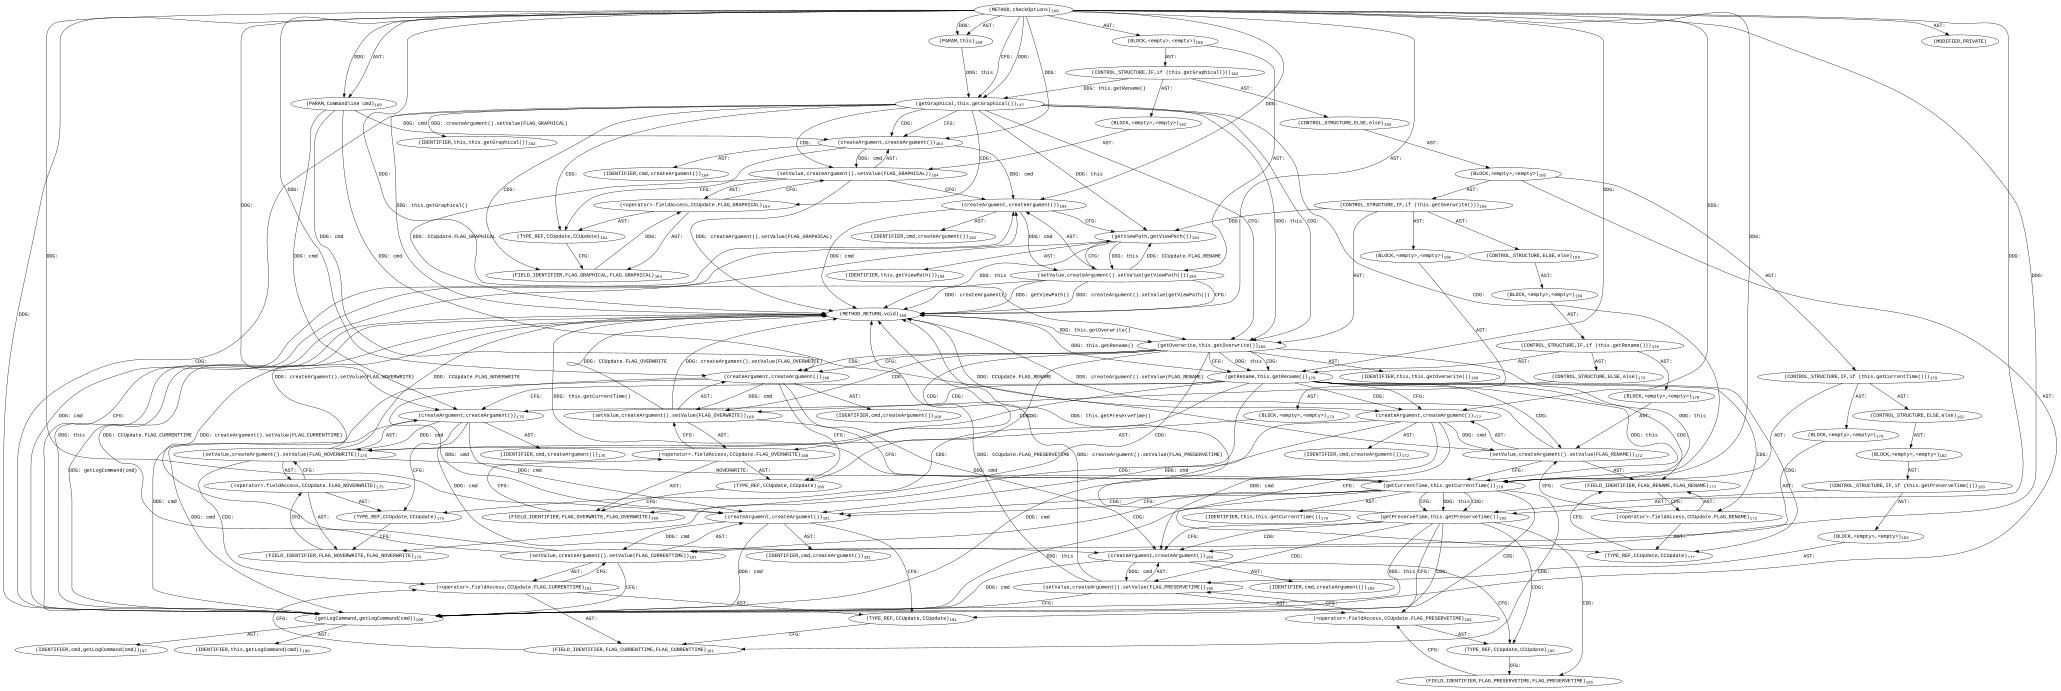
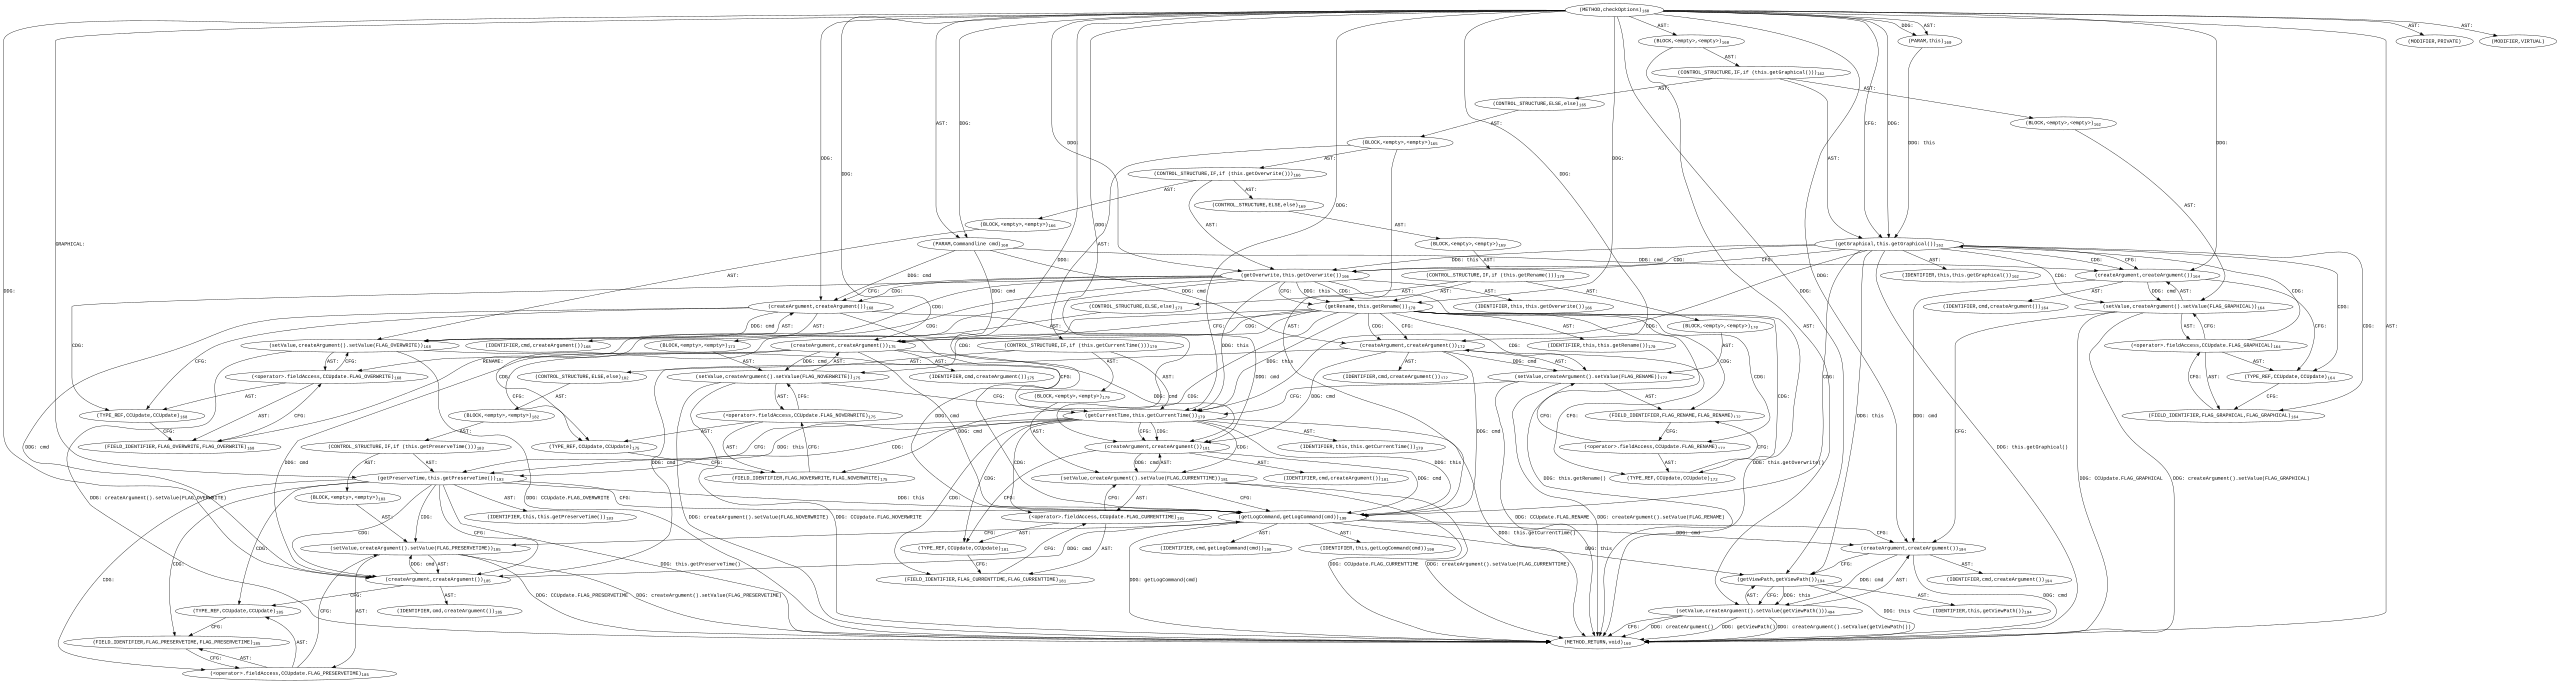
node "(MODIFIER,VIRTUAL)": added
edge "(CONTROL_STRUCTURE,IF,if (this.getGraphical()))" -> "(getGraphical,this.getGraphical())": label "DDG: this.getRename()" -> "AST: "
node "(getGraphical,this.getGraphical())": text "142" -> "162"
edge "(getGraphical,this.getGraphical())" -> "(IDENTIFIER,this,this.getGraphical())": label "DDG: createArgument().setValue(FLAG_GRAPHICAL)" -> "AST: "
edge "(getGraphical,this.getGraphical())" -> "(<operator>.fieldAccess,CCUpdate.FLAG_GRAPHICAL)": reversed
edge "(CONTROL_STRUCTURE,IF,if (this.getOverwrite()))" -> "(getViewPath,getViewPath())": now "(METHOD,checkOptions)" -> "(getViewPath,getViewPath())"
edge "(FIELD_IDENTIFIER,FLAG_GRAPHICAL,FLAG_GRAPHICAL)" -> "(<operator>.fieldAccess,CCUpdate.FLAG_GRAPHICAL)": label "DDG: " -> "CFG: "
edge "(setValue,createArgument().setValue(getViewPath()))" -> "(getViewPath,getViewPath())": label "DDG: CCUpdate.FLAG_RENAME" -> "AST: "
edge "(METHOD,checkOptions)" -> "(getPreserveTime,this.getPreserveTime())": label "DDG: " -> "GRAPHICAL: "
node "(setValue,createArgument().setValue(getViewPath()))": text "194" -> "494"
edge "(METHOD_RETURN,void)" -> "(getOverwrite,this.getOverwrite())": reversed
node "(IDENTIFIER,this,this.getRename())": added
edge "(getOverwrite,this.getOverwrite())" -> "(FIELD_IDENTIFIER,FLAG_OVERWRITE,FLAG_OVERWRITE)": label "CDG: " -> "RENAME: "
edge "(setValue,createArgument().setValue(FLAG_NOVERWRITE))" -> "(getCurrentTime,this.getCurrentTime())": label "NOVERWRITE: " -> "CFG: "
edge "(<operator>.fieldAccess,CCUpdate.FLAG_RENAME)" -> "(FIELD_IDENTIFIER,FLAG_RENAME,FLAG_RENAME)": removed, label "AST:"
node "(IDENTIFIER,this,this.getPreserveTime())": added
node "(getPreserveTime,this.getPreserveTime())": text "183" -> "193"
edge "(setValue,createArgument().setValue(FLAG_NOVERWRITE))" -> "(<operator>.fieldAccess,CCUpdate.FLAG_CURRENTTIME)": now "(getCurrentTime,this.getCurrentTime())" -> "(<operator>.fieldAccess,CCUpdate.FLAG_CURRENTTIME)"
edge "(setValue,createArgument().setValue(FLAG_PRESERVETIME))" -> "(getLogCommand,getLogCommand(cmd))": reversed
node "(IDENTIFIER,cmd,getLogCommand(cmd))": text "197" -> "190"
edge "(<operator>.fieldAccess,CCUpdate.FLAG_PRESERVETIME)" -> "(FIELD_IDENTIFIER,FLAG_PRESERVETIME,FLAG_PRESERVETIME)": added, label "AST:"
